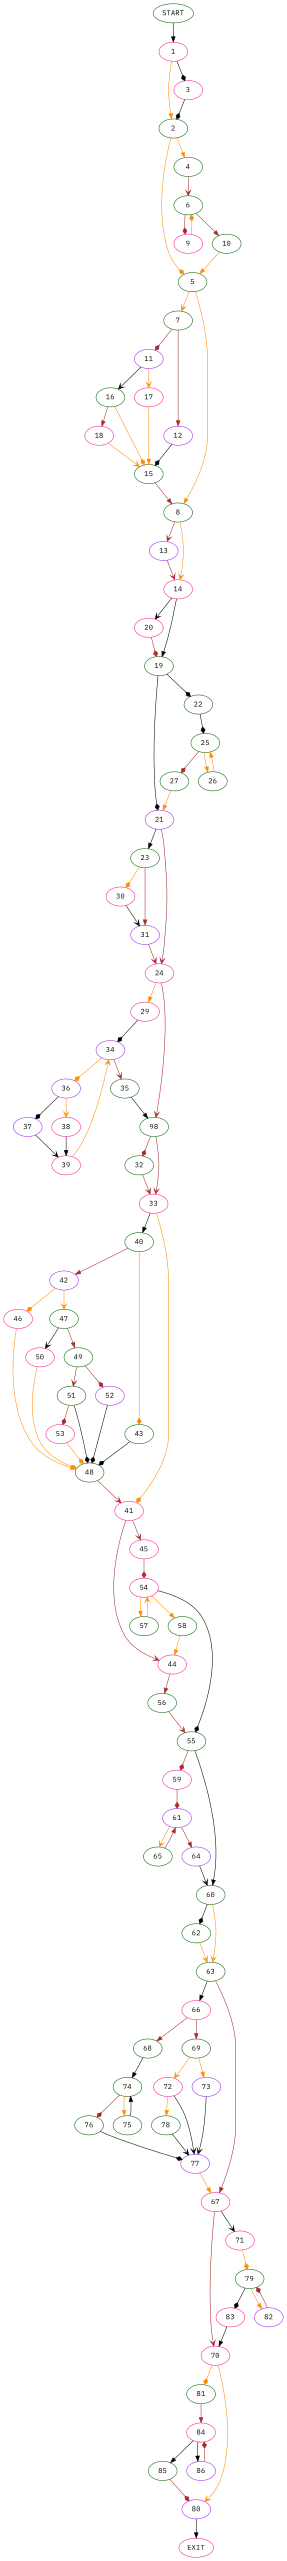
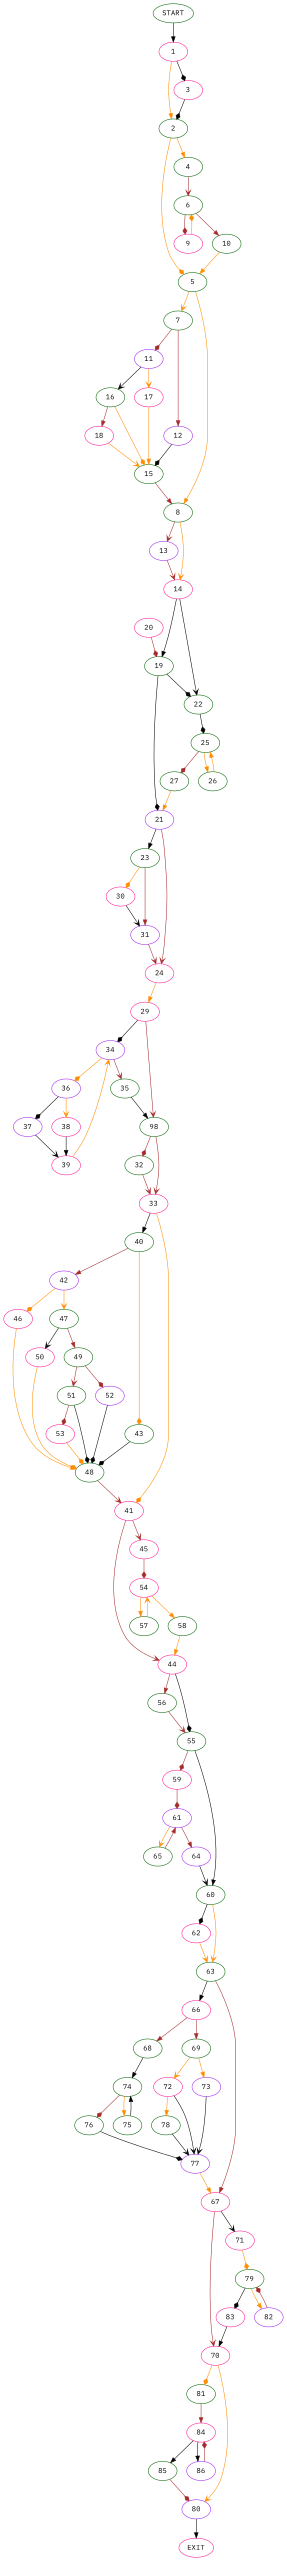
edge "14" -> "20": now "14" -> "22"
edge "24" -> "98": now "29" -> "98"
edge "54" -> "55": now "44" -> "55"
node "62": color darkgreen -> deeppink
